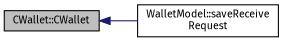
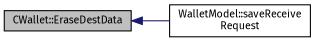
node "CWallet::CWallet": label "CWallet::CWallet" -> "CWallet::EraseDestData"
